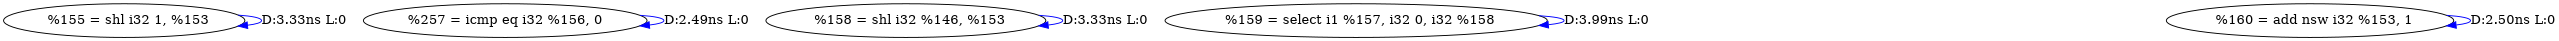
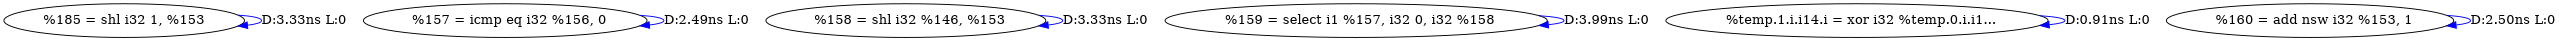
node "%155 = shl i32 1, %153": label "%155 = shl i32 1, %153" -> "%185 = shl i32 1, %153"
node "%257 = icmp eq i32 %156, 0": label "%257 = icmp eq i32 %156, 0" -> "%157 = icmp eq i32 %156, 0"
node "%temp.1.i.i14.i = xor i32 %temp.0.i.i1...": added
